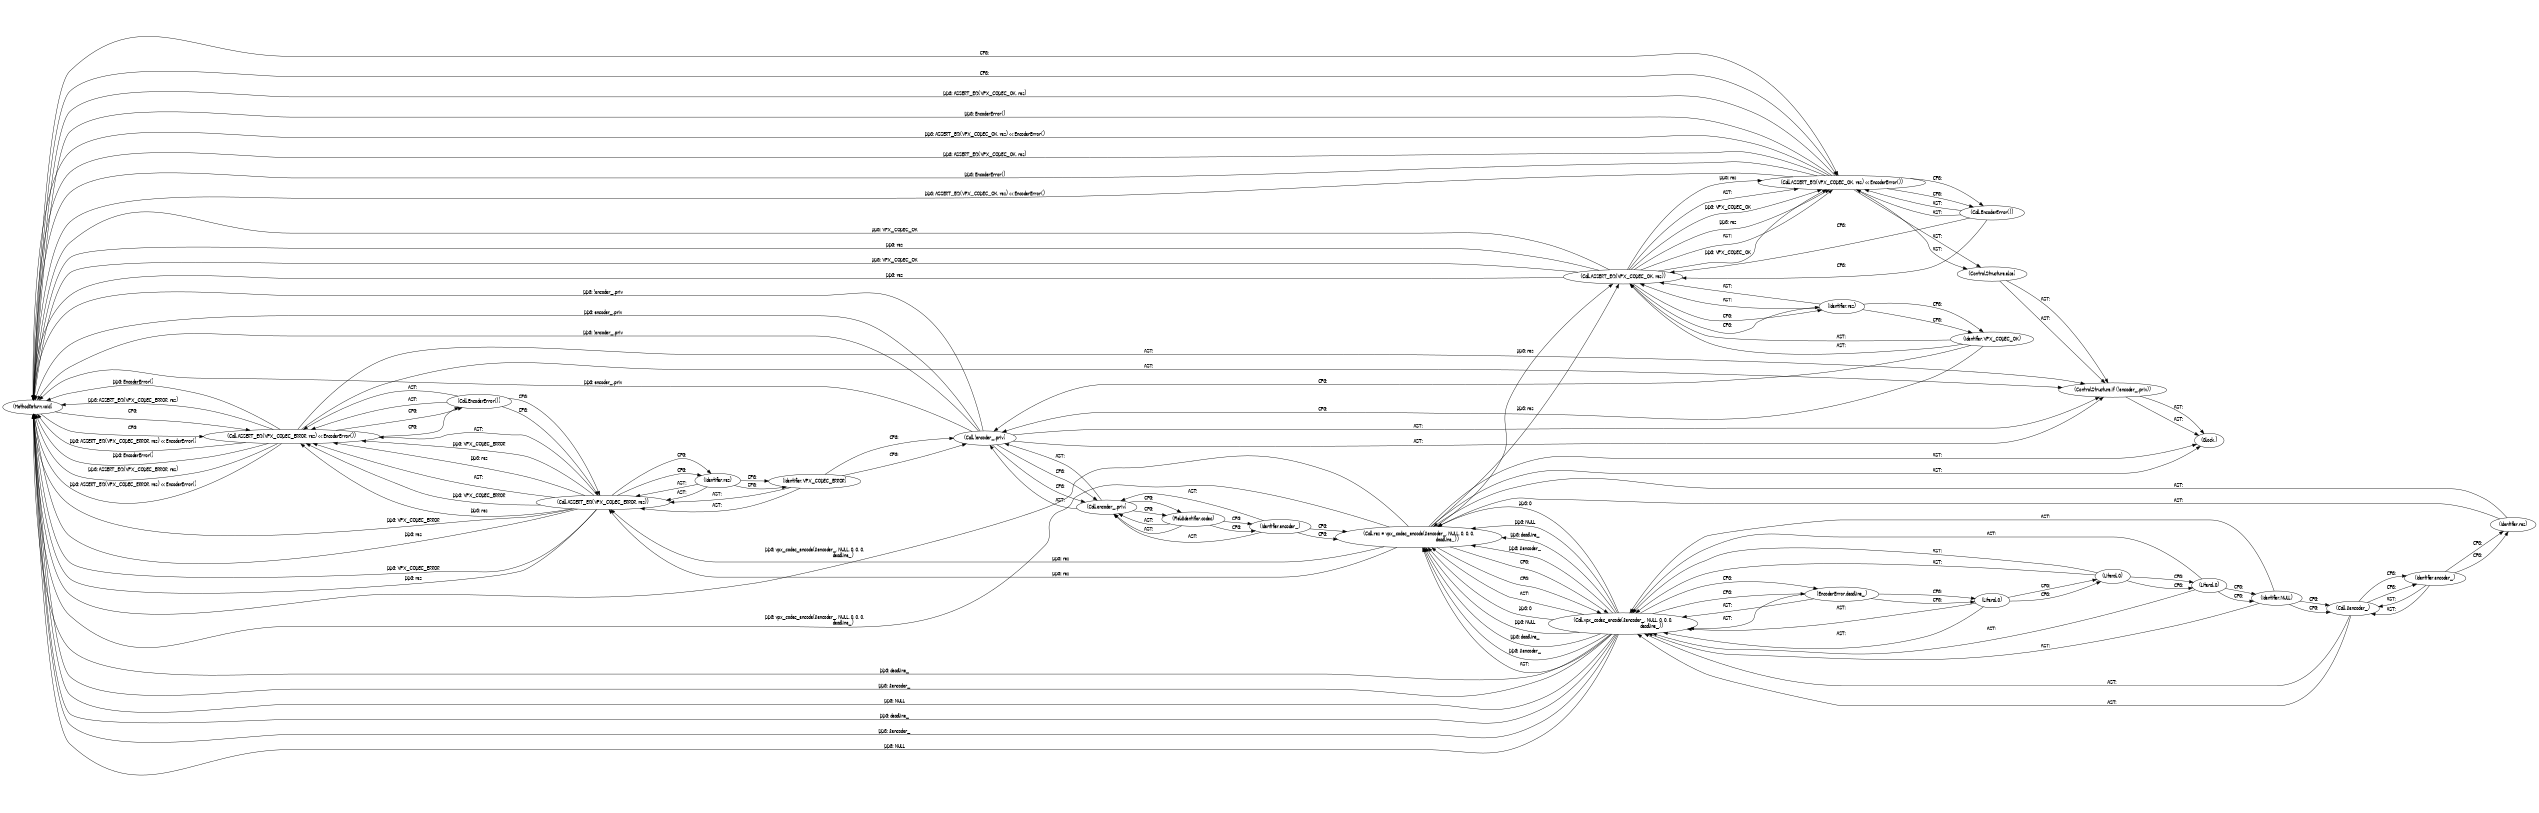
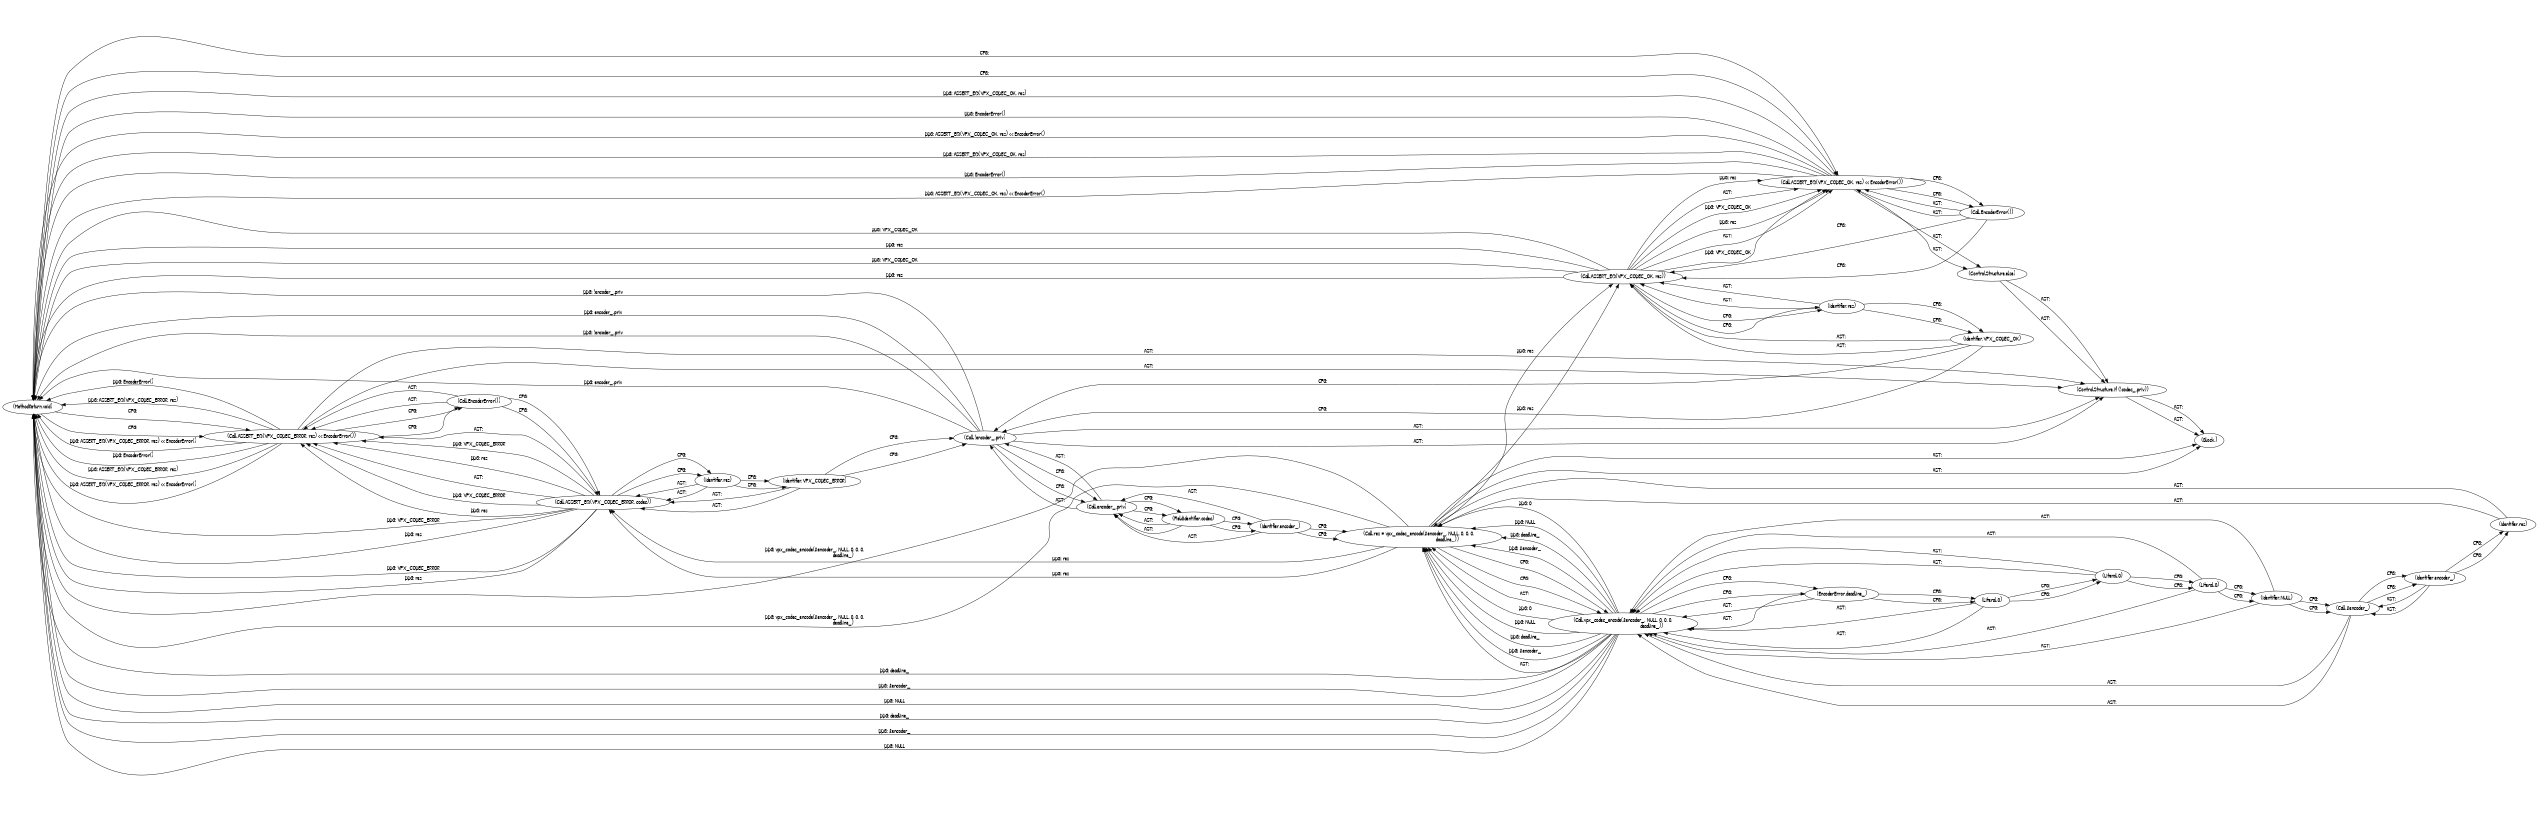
node "(ControlStructure,if (!encoder_.priv))": label "(ControlStructure,if (!encoder_.priv))" -> "(ControlStructure,if (!codec_.priv))"
node "(Call,ASSERT_EQ(VPX_CODEC_ERROR, res))": label "(Call,ASSERT_EQ(VPX_CODEC_ERROR, res))" -> "(Call,ASSERT_EQ(VPX_CODEC_ERROR, codec))"
